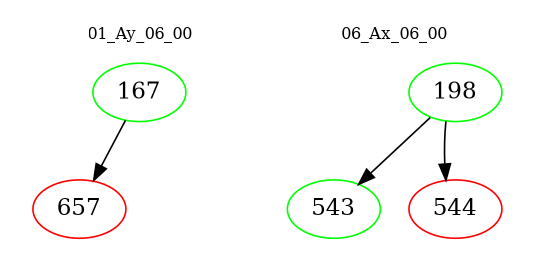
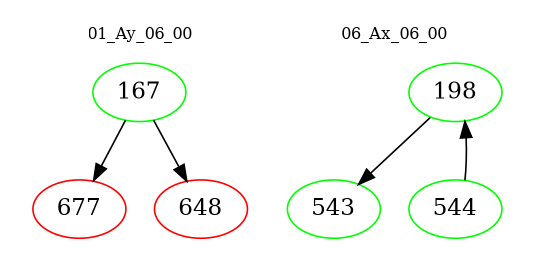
edge "198" -> "544": reversed
node "657": label "657" -> "677"
node "648": added
node "544": color red -> green
